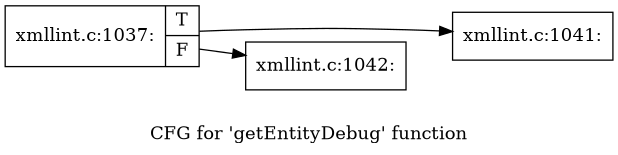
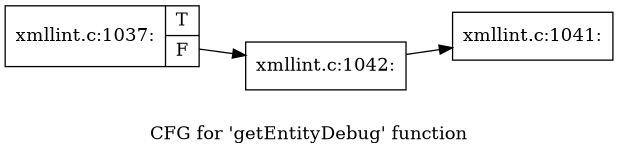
edge "xmllint.c:1037:" -> "xmllint.c:1041:": now "xmllint.c:1042:" -> "xmllint.c:1041:"
